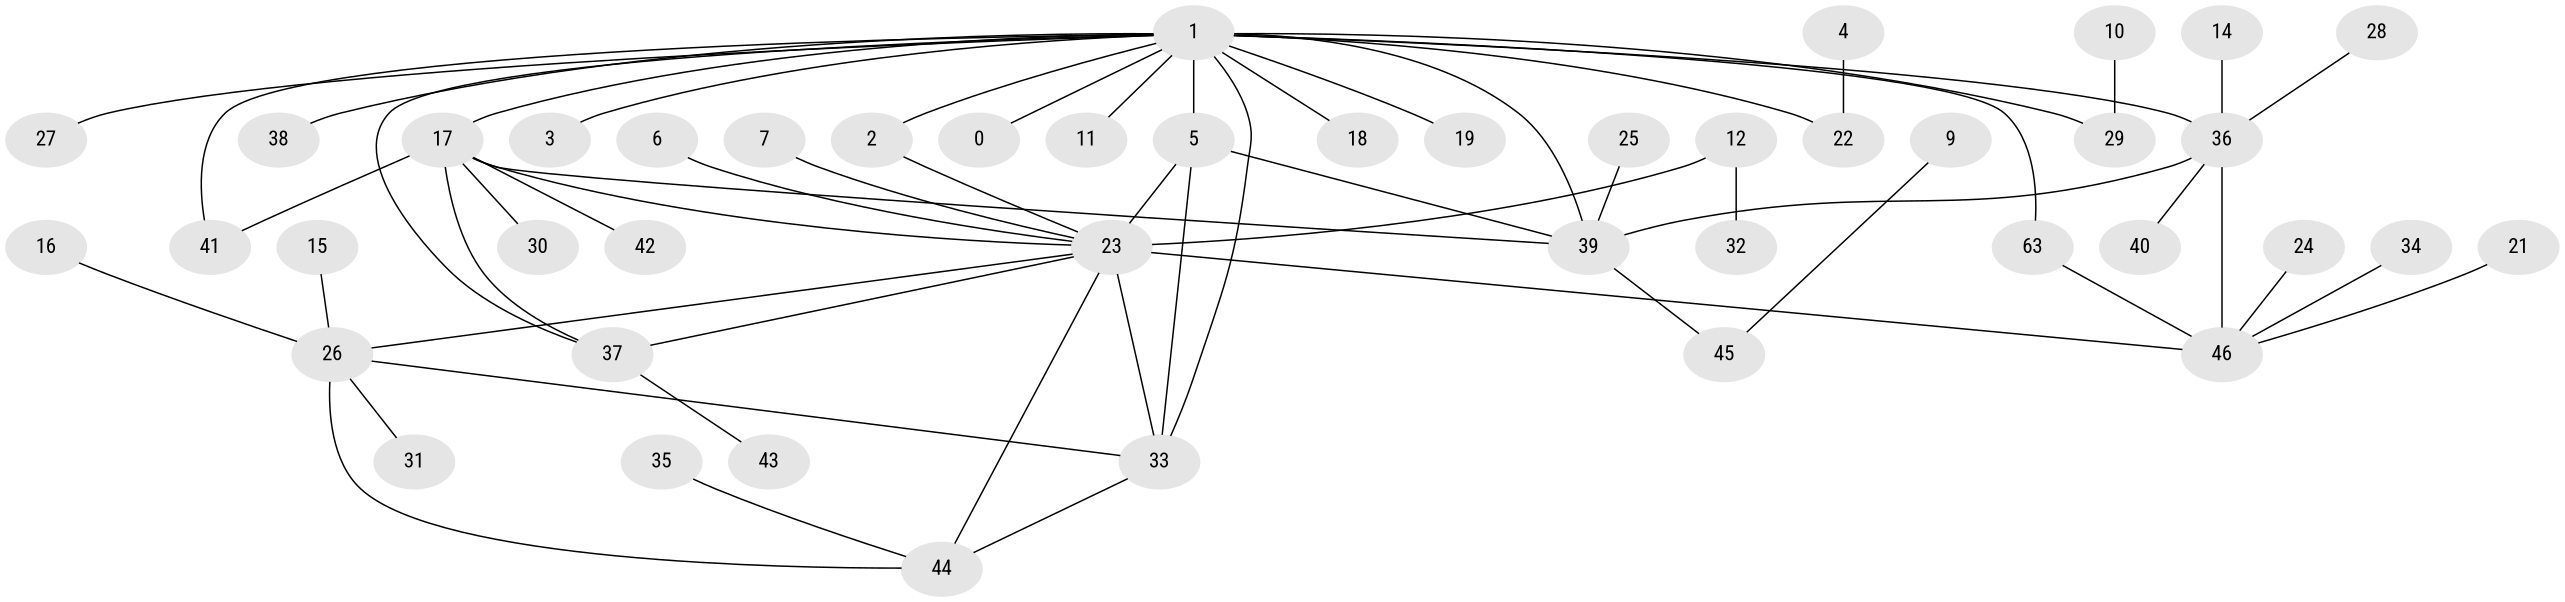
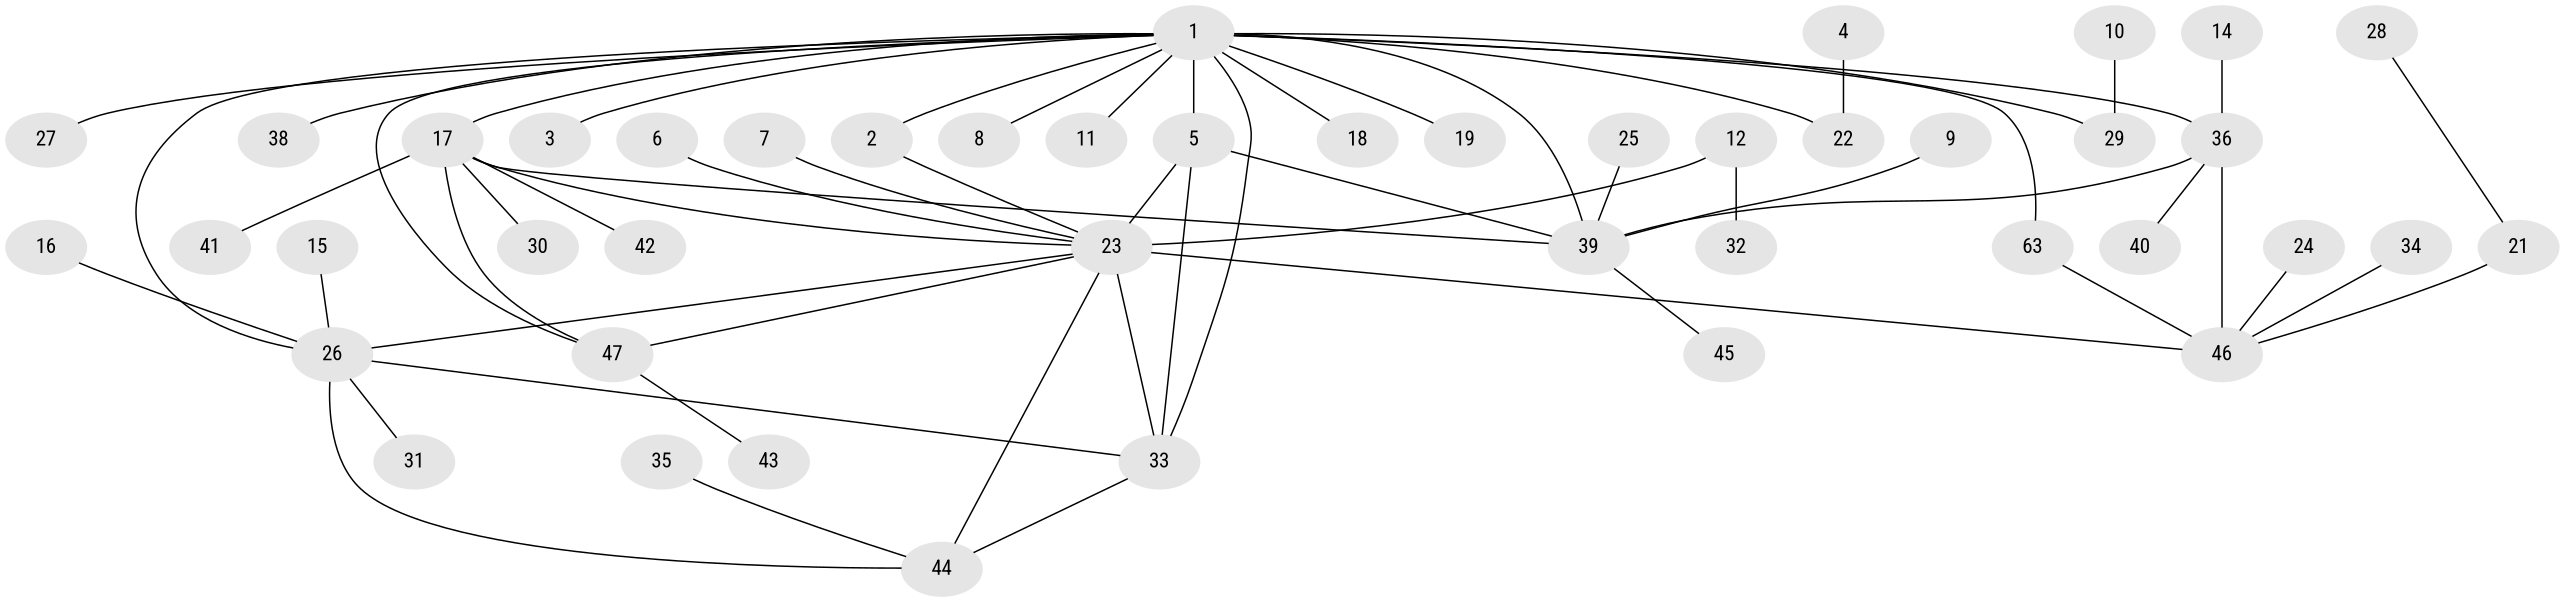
edge "1" -- "41": now "1" -- "26"
edge "28" -- "36": now "28" -- "21"
node "0": label "0" -> "8"
edge "9" -- "45": now "9" -- "39"
node "37": label "37" -> "47"
